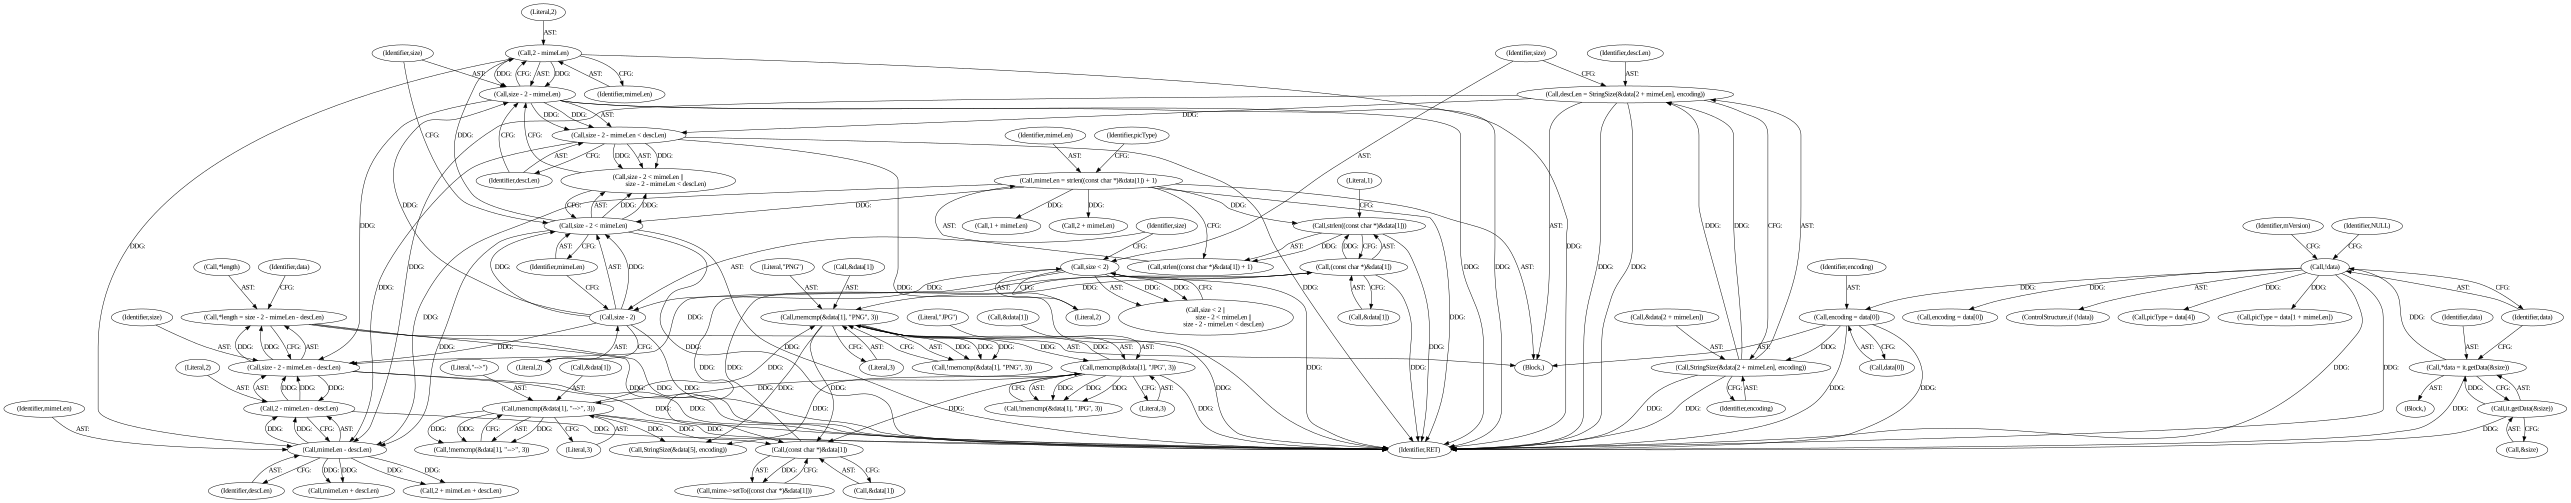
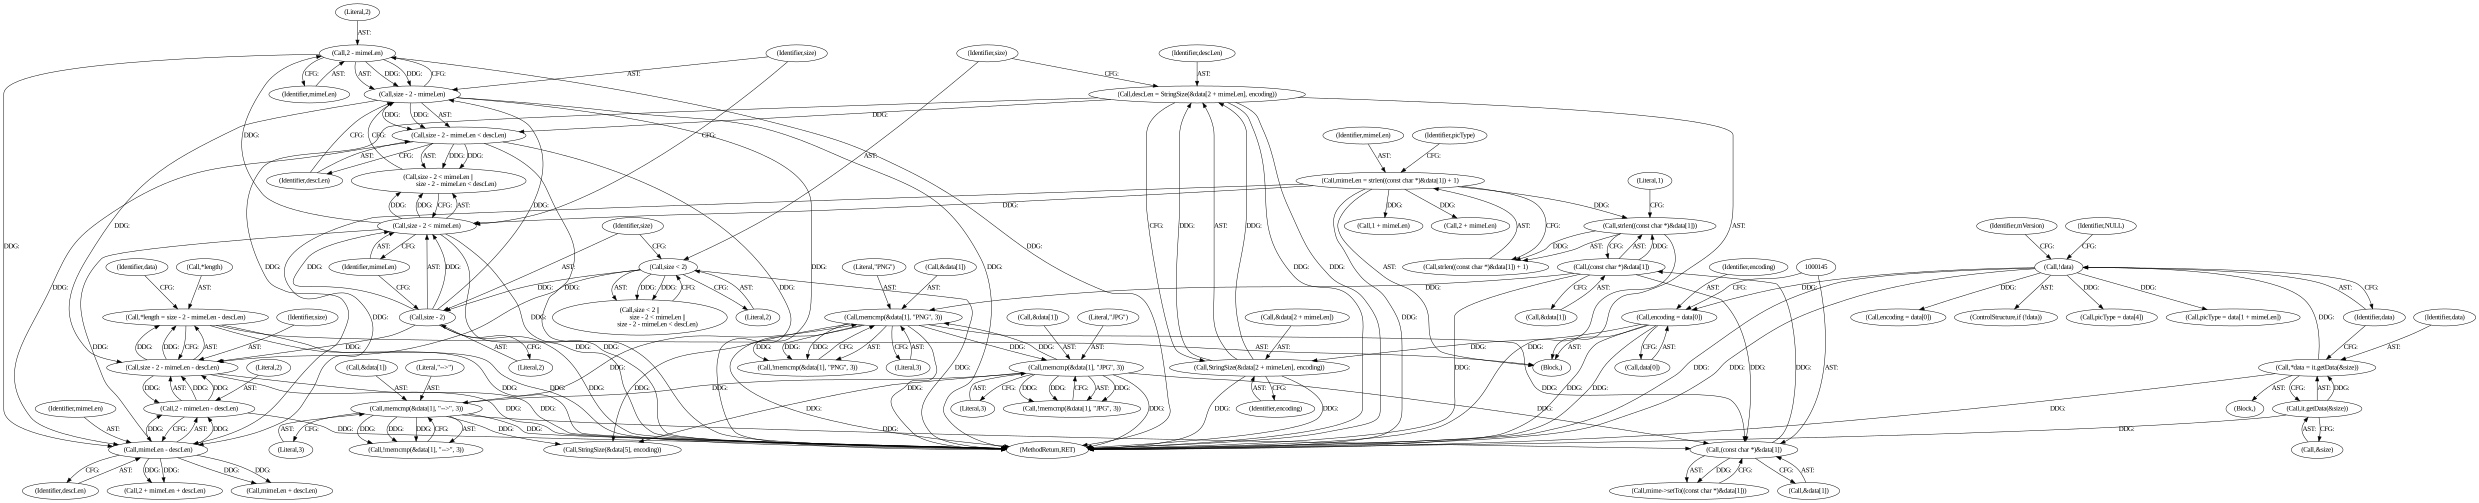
node "1000145": added
node "(Identifier,RET)": label "(Identifier,RET)" -> "(MethodReturn,RET)"
